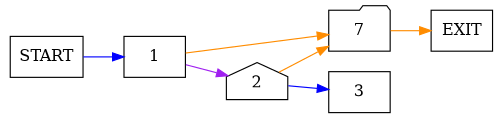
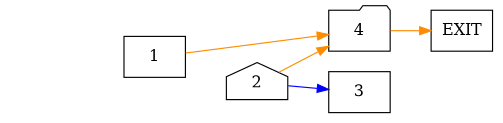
node "7": label "7" -> "4"
node "START": removed
edge "1" -> "2": removed
